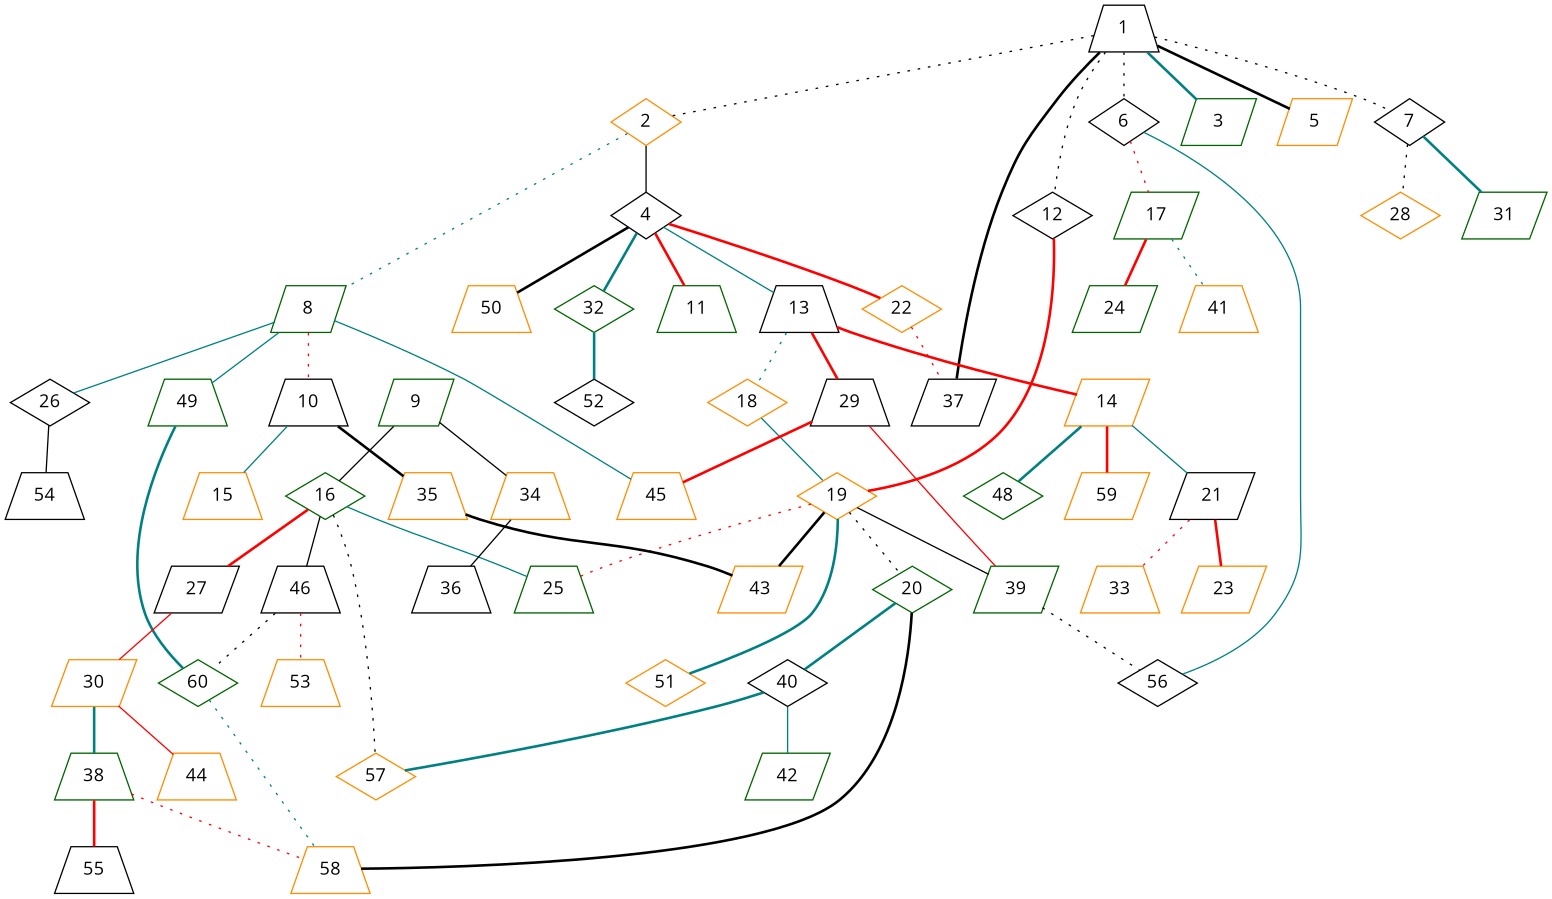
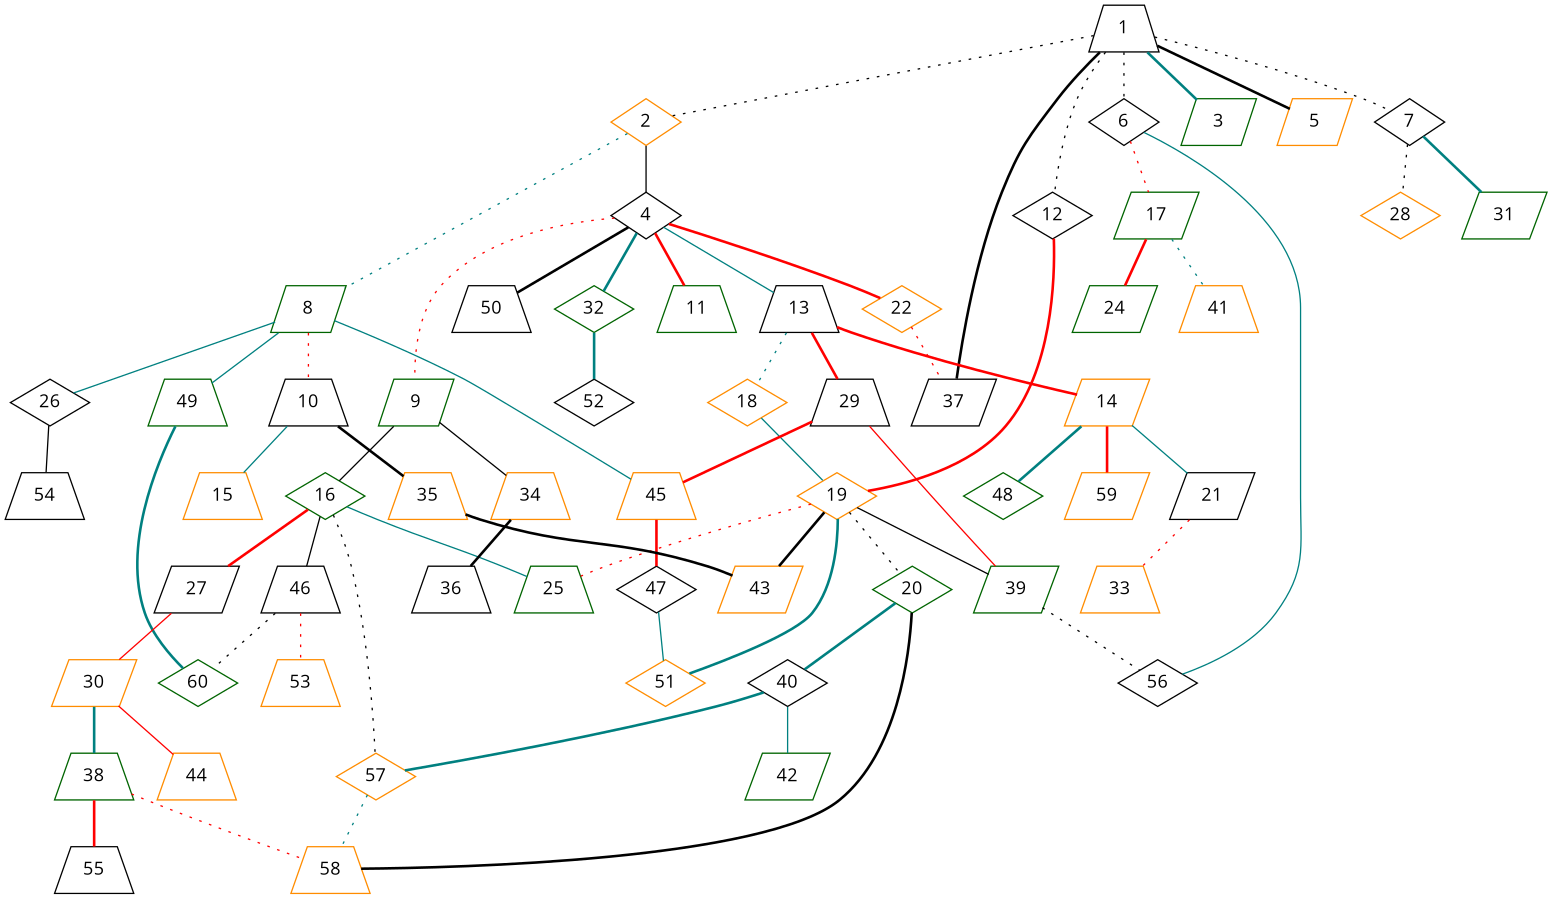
edge "4" -- "9": added
node "50": color darkorange -> black
edge "34" -- "36": style solid -> bold
node "47": added
node "23": removed
edge "60" -- "58": now "57" -- "58"
